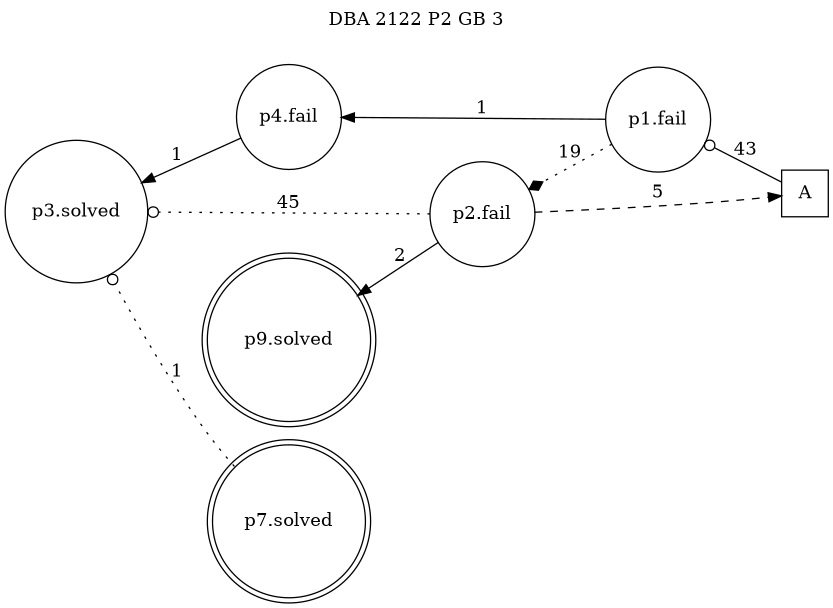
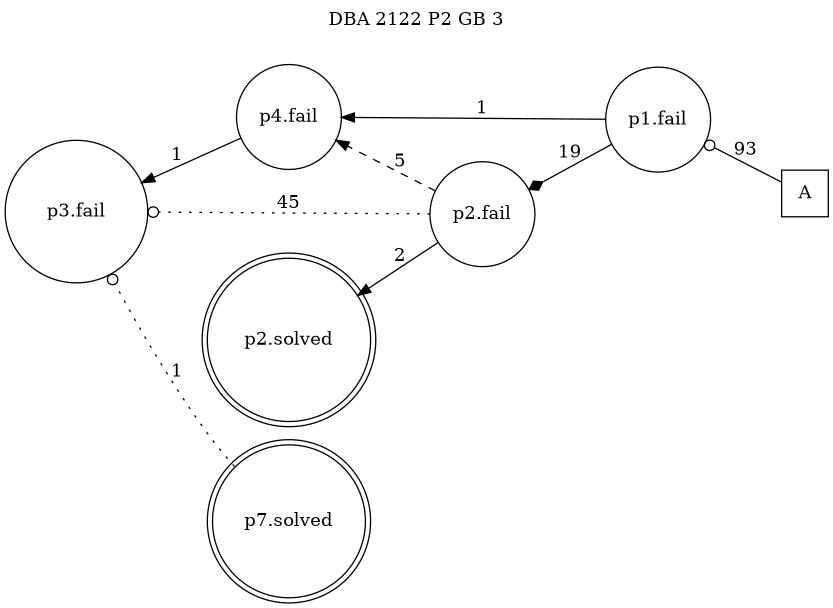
edge "A" -> "p1.fail": label "43" -> "93"
edge "p1.fail" -> "p2.fail": style dotted -> solid
edge "p2.fail" -> "A": now "p2.fail" -> "p4.fail"
node "p3.solved": label "p3.solved" -> "p3.fail"
node "p9.solved": label "p9.solved" -> "p2.solved"
